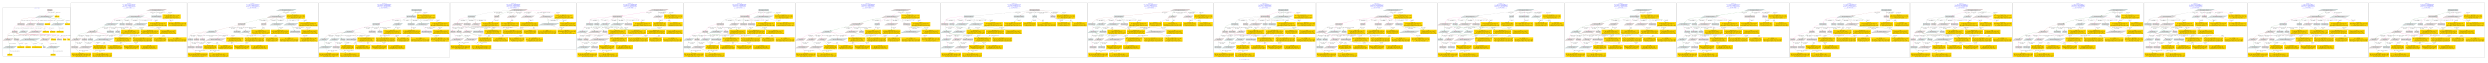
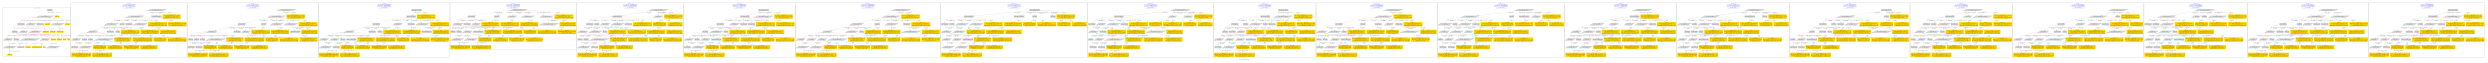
node "medium_uri": fillcolor lightgray -> gold
node "Nationality_URI": fillcolor gold -> lightgray
node "birth_date": removed
